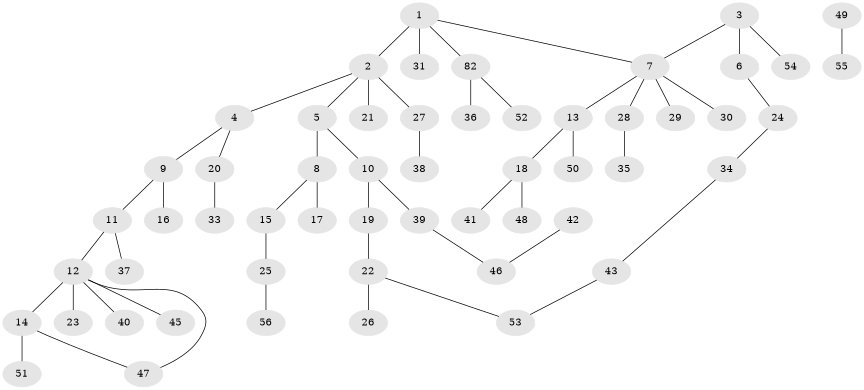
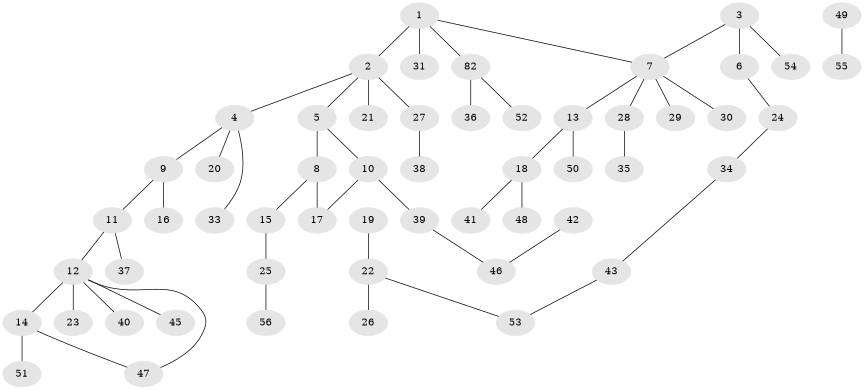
edge "20" -- "33": now "4" -- "33"
edge "10" -- "19": now "10" -- "17"
